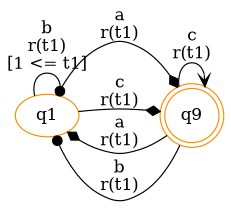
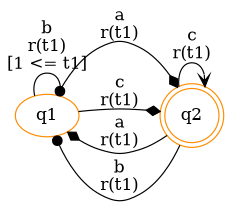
node "q9": label "q9" -> "q2"
